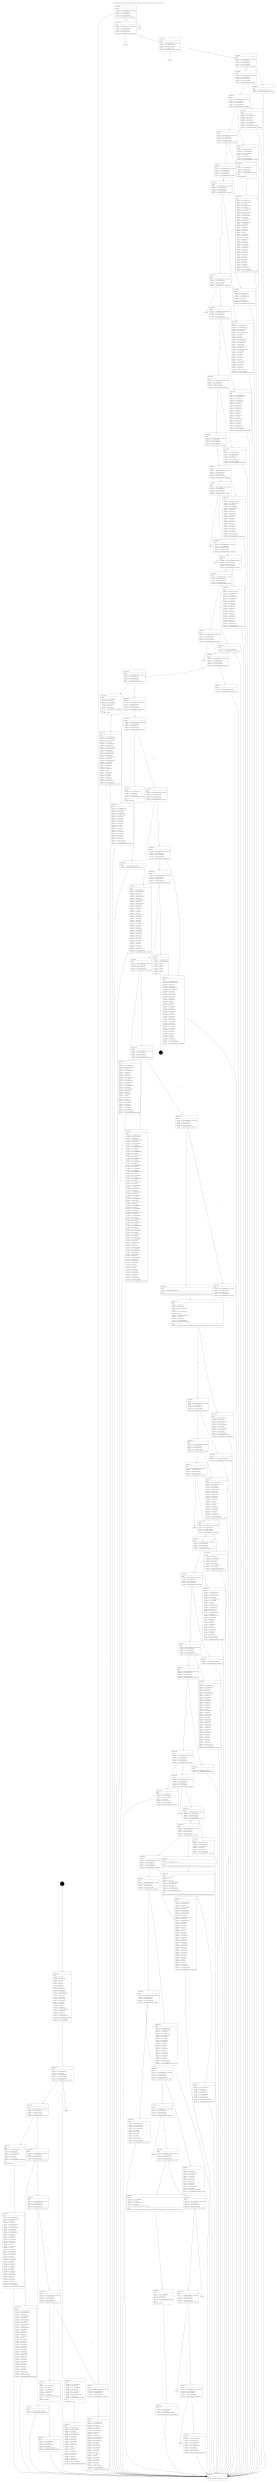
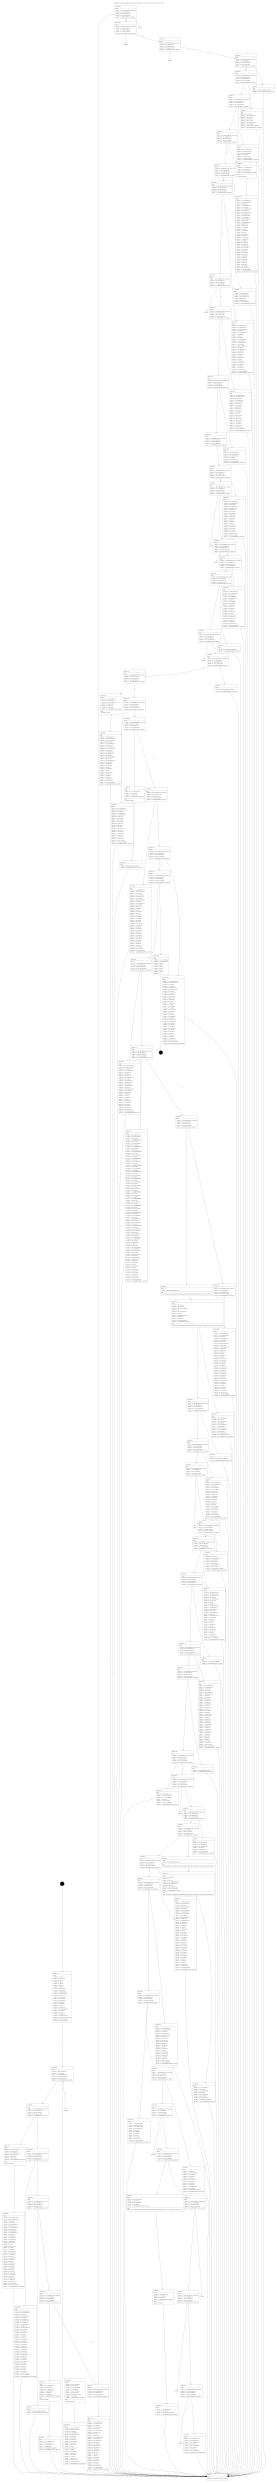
node "0x4021df [147]": added
